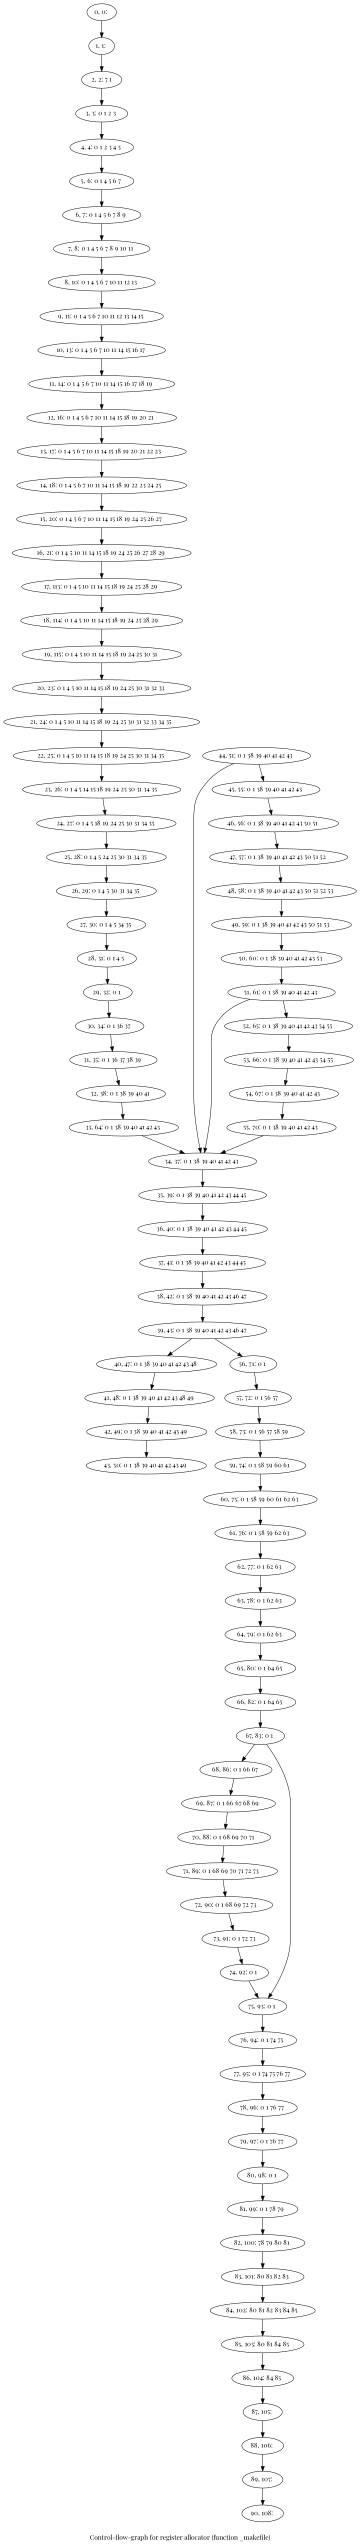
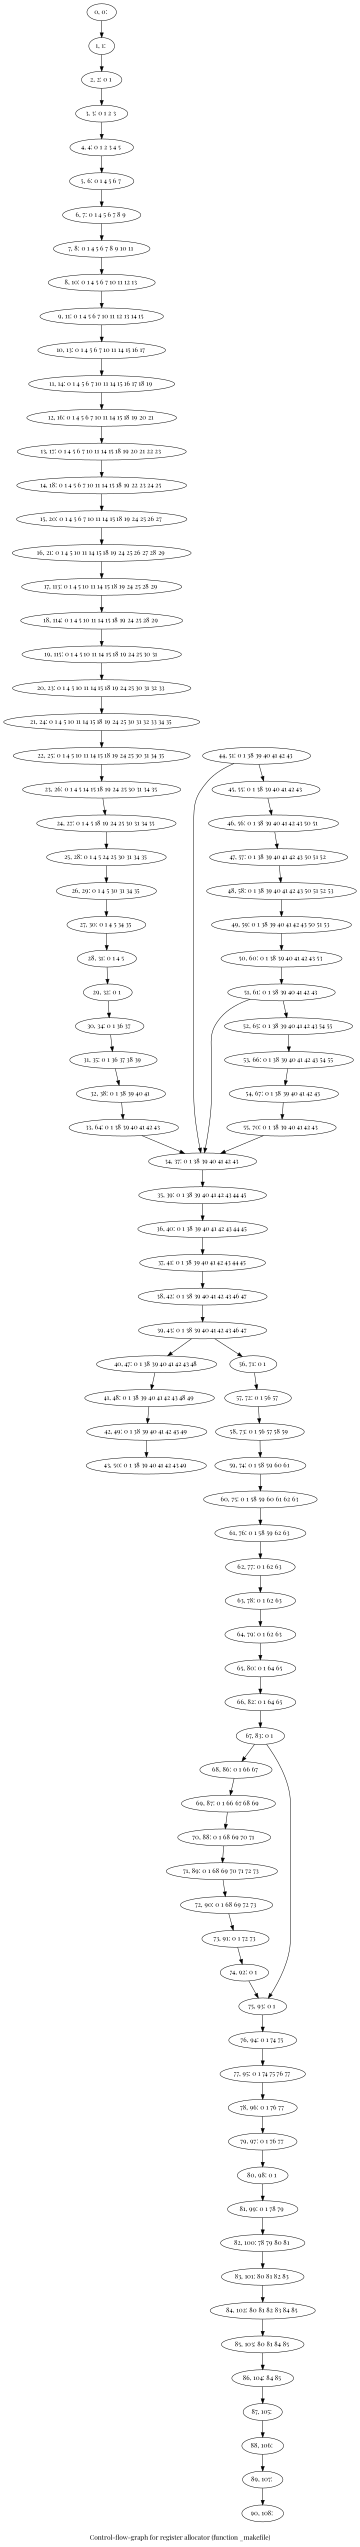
node "2, 2: 7 1": label "2, 2: 7 1" -> "2, 2: 0 1"
